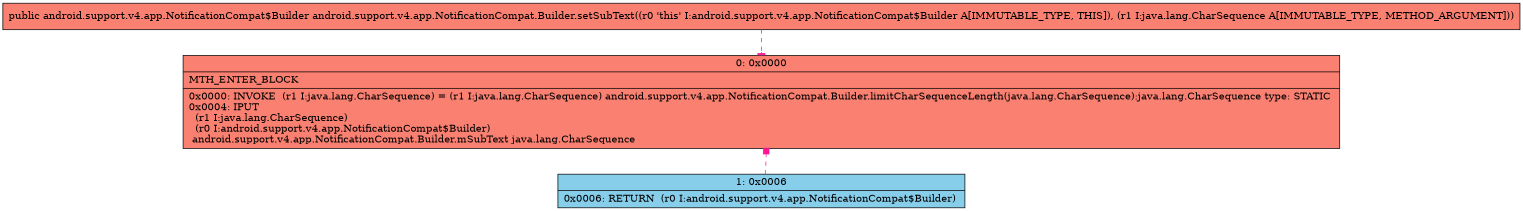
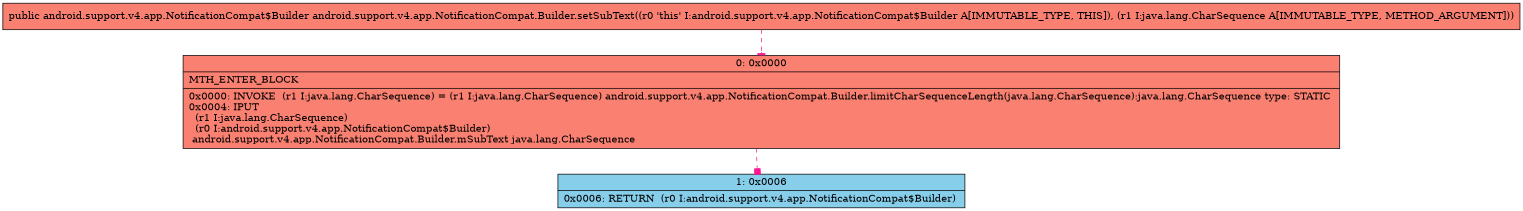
edge "1: 0x0006" -> "0: 0x0000": reversed
